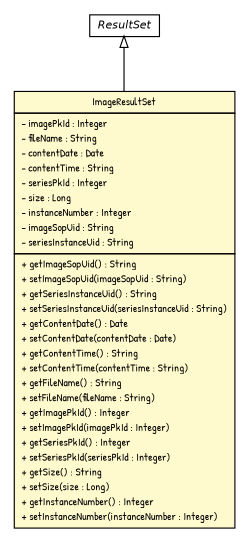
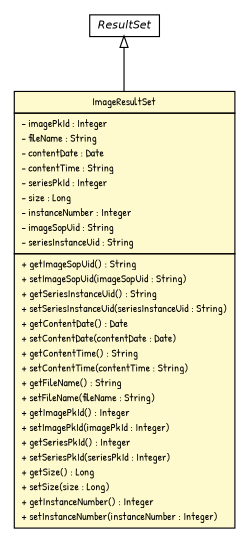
node "ImageResultSet": text "+ getSize() : String" -> "+ getSize() : Long"
